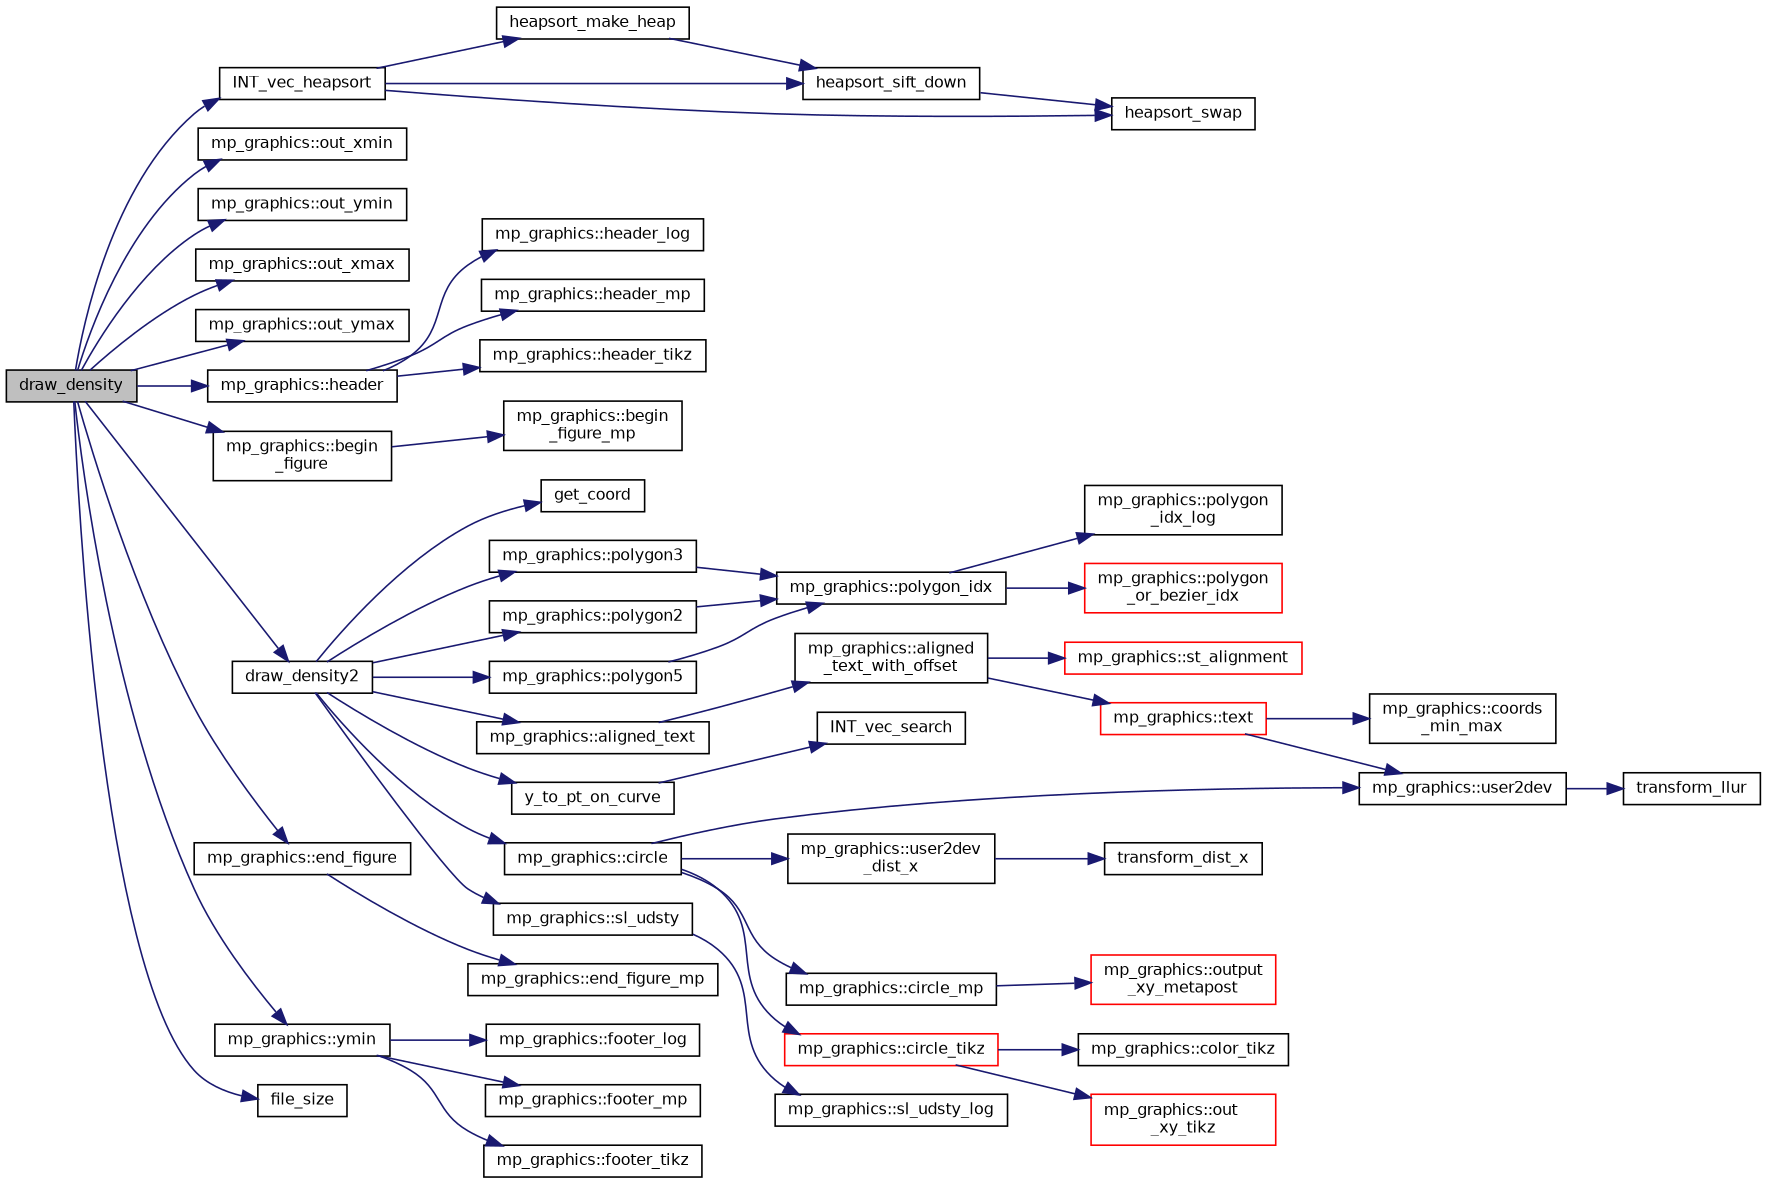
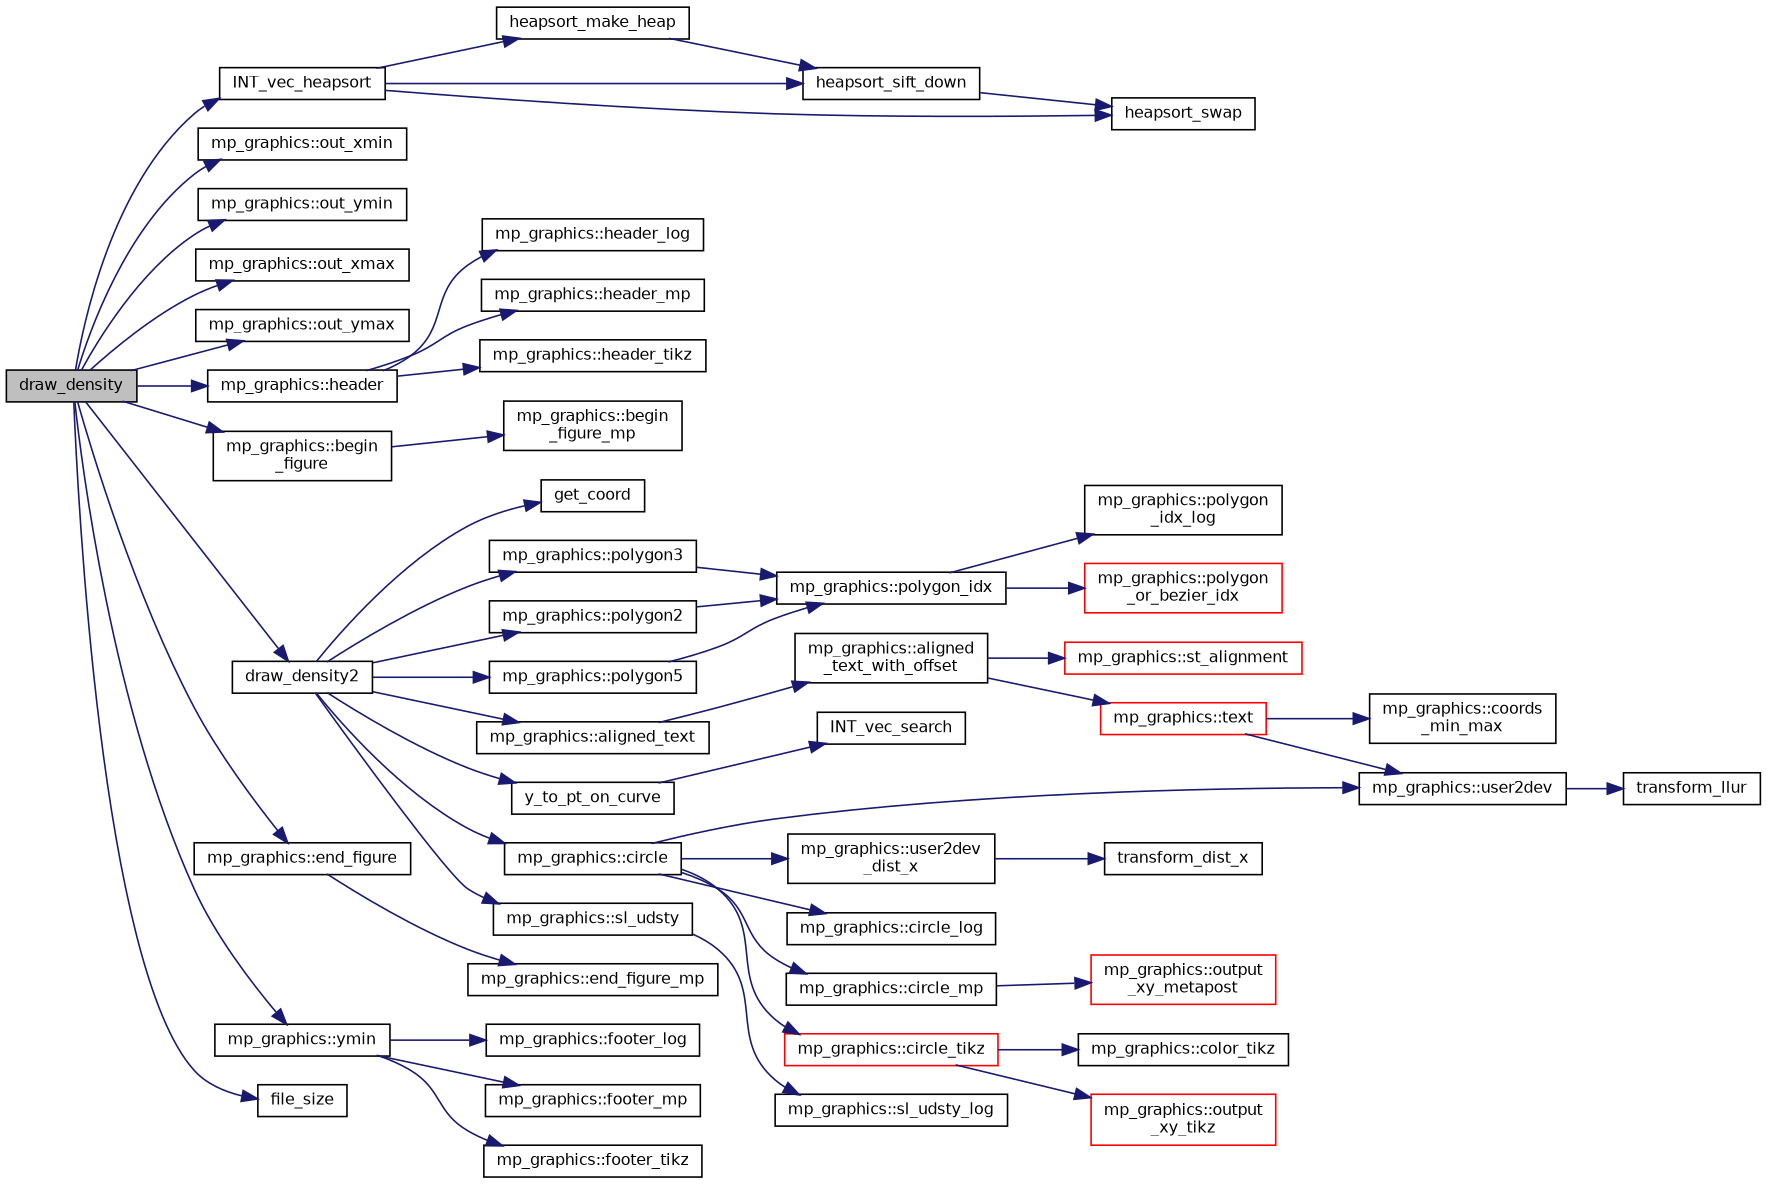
node "mp_graphics::circle_log": added
node "mp_graphics::out _xy_tikz": label "mp_graphics::out _xy_tikz" -> "mp_graphics::output _xy_tikz"
